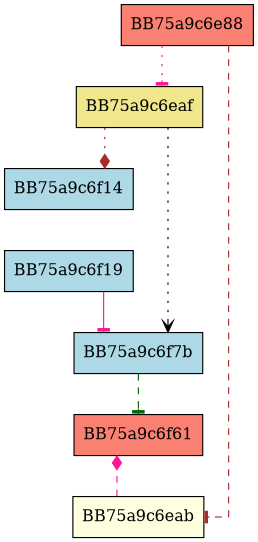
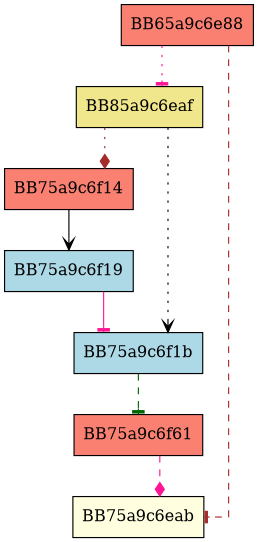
node "BB75a9c6e88": label "BB75a9c6e88" -> "BB65a9c6e88"
node "BB75a9c6eaf": label "BB75a9c6eaf" -> "BB85a9c6eaf"
node "BB75a9c6f14": fillcolor lightblue -> salmon
edge "BB75a9c6f14" -> "BB75a9c6f19": added
node "BB75a9c6f7b": label "BB75a9c6f7b" -> "BB75a9c6f1b"
edge "BB75a9c6eab" -> "BB75a9c6f61": reversed
